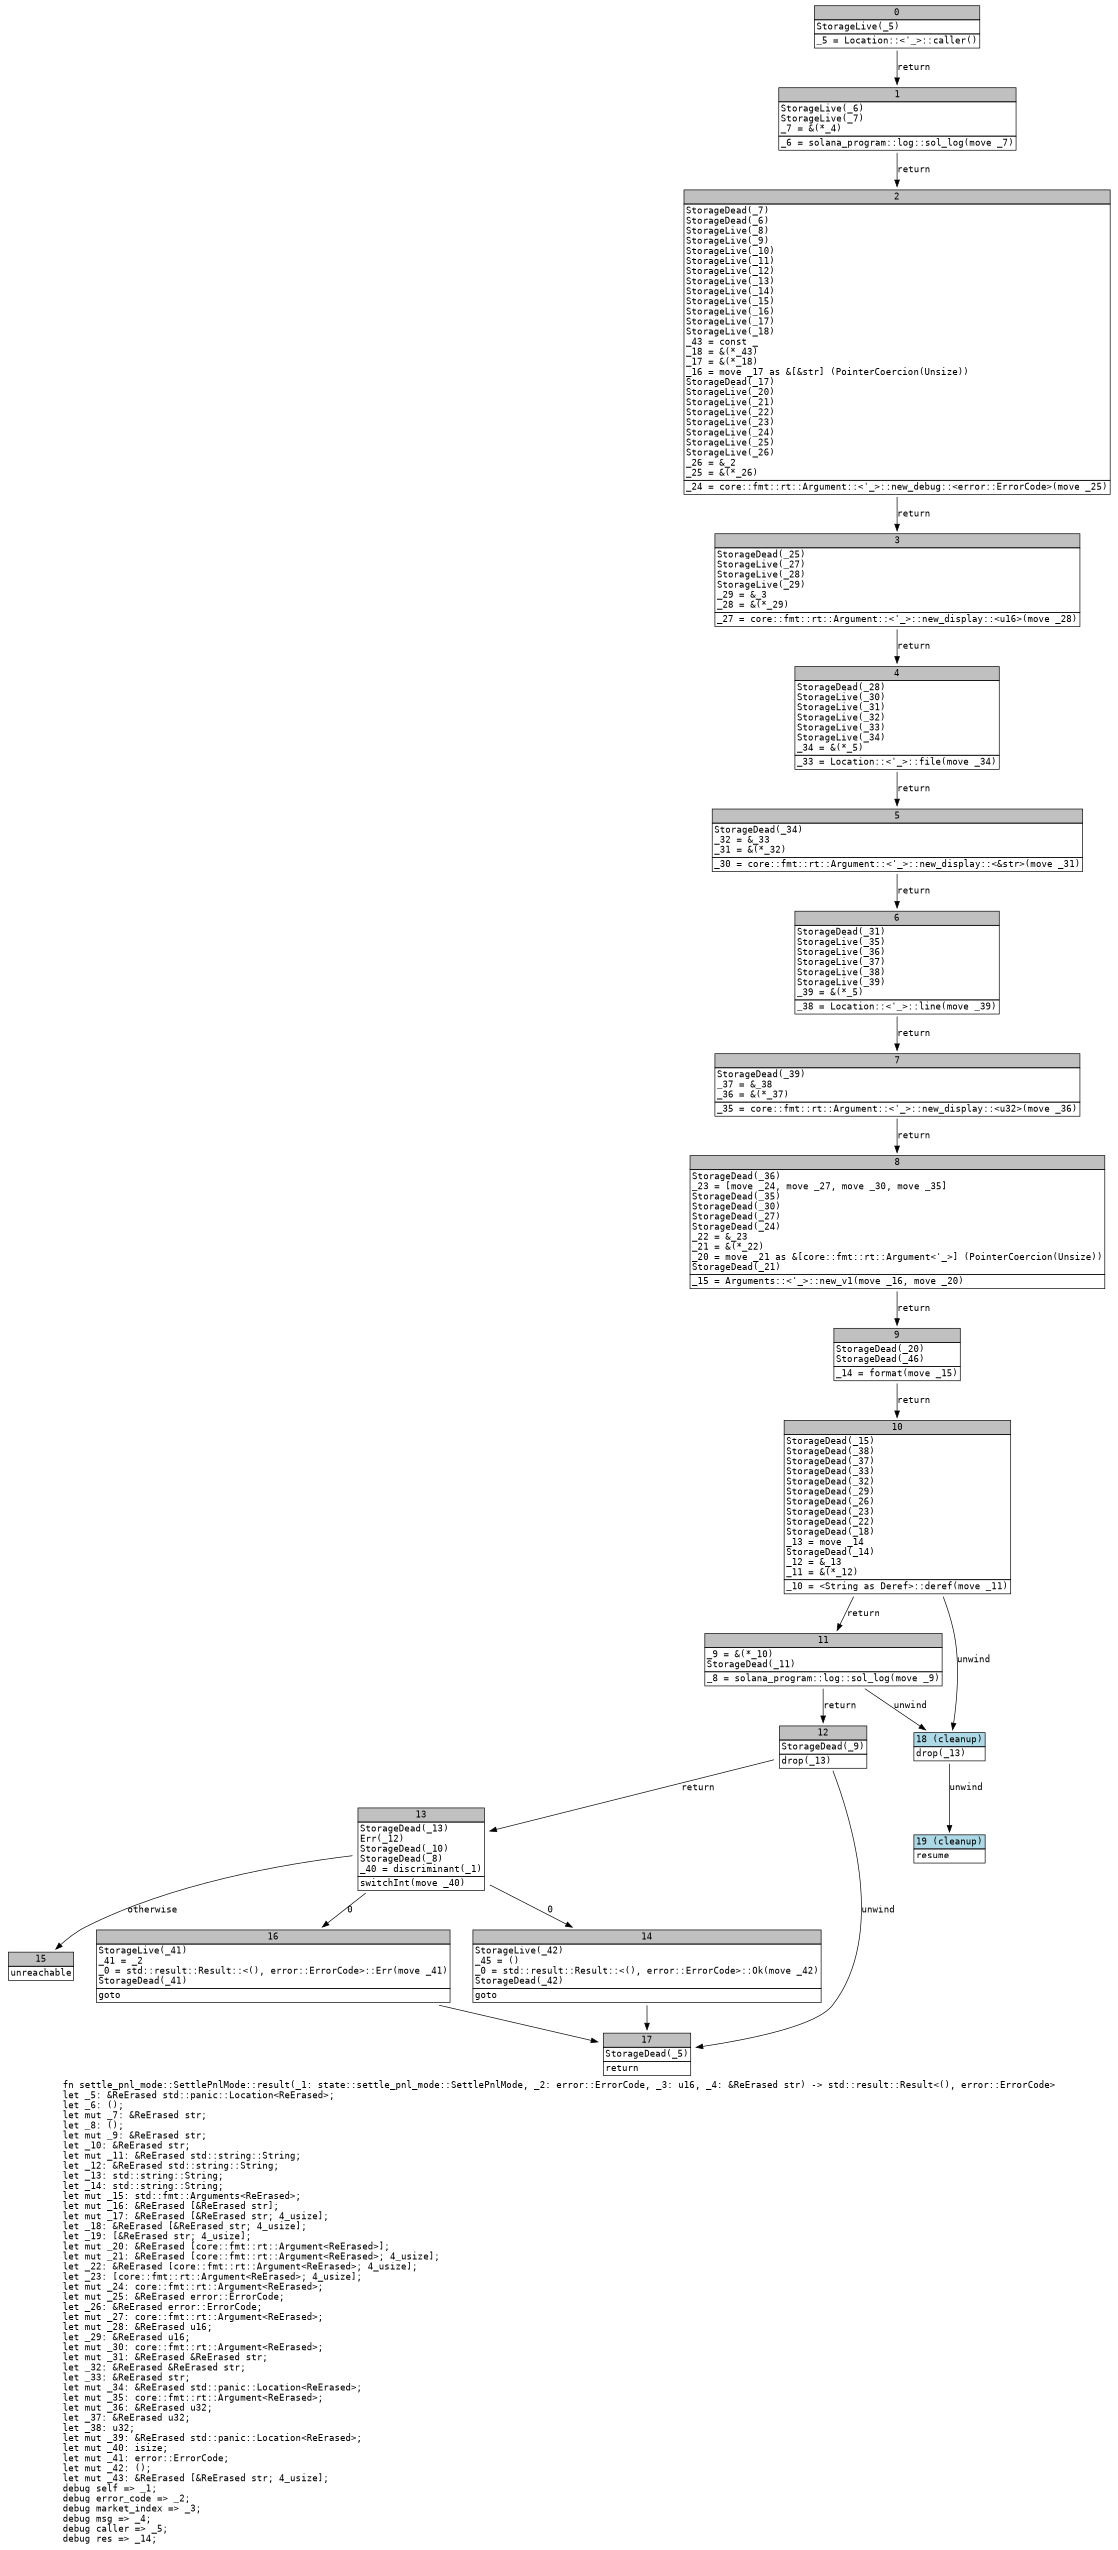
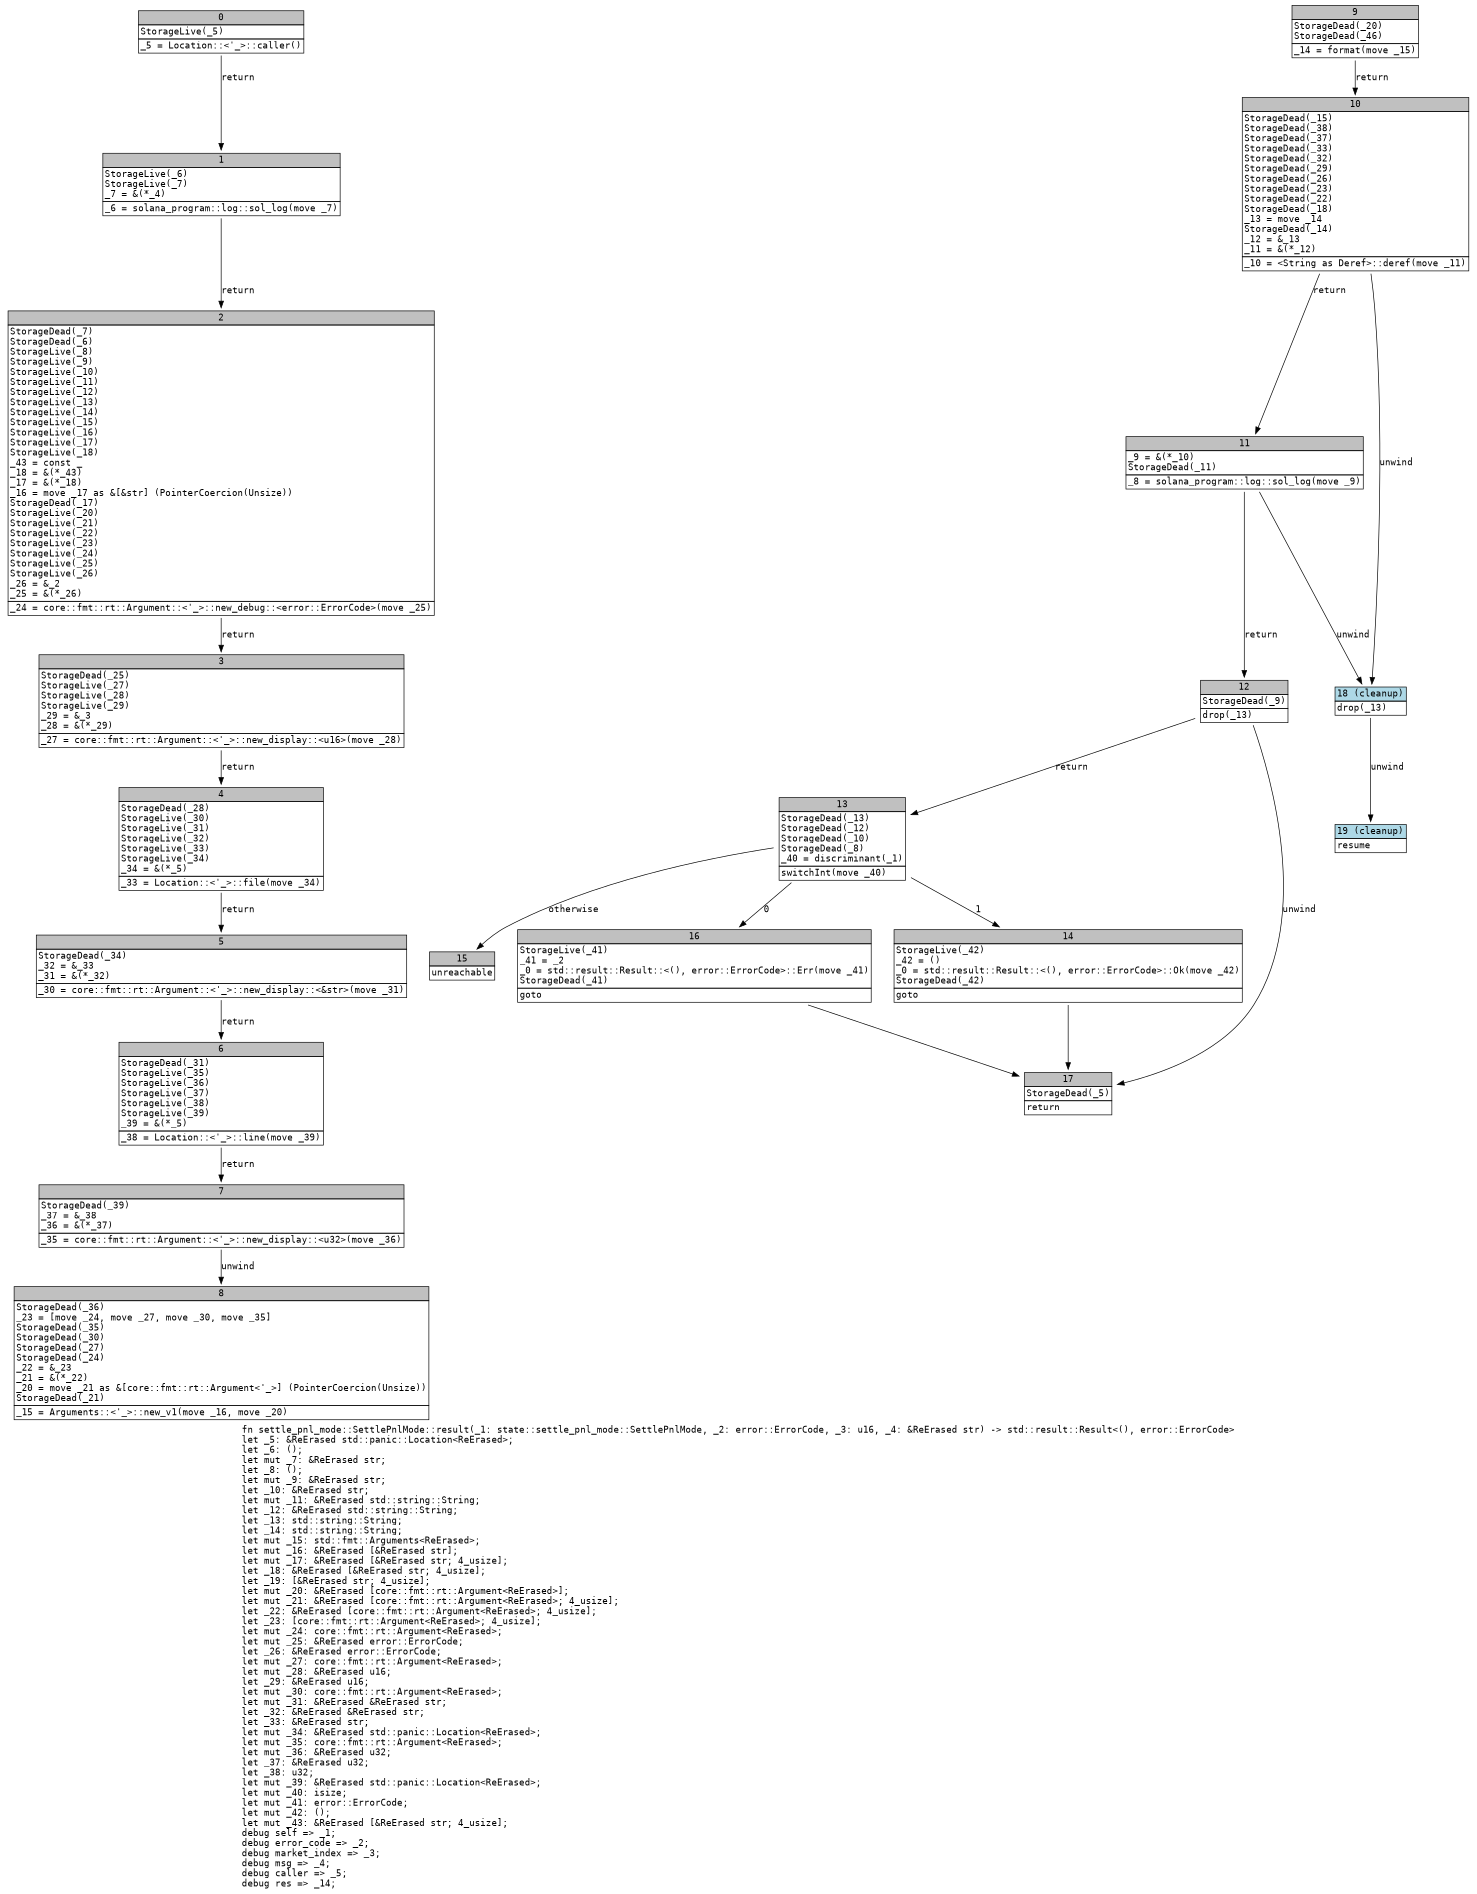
edge "7" -> "8": label "return" -> "unwind"
edge "8" -> "9": removed, label "return"
node "13": text "Err(_12)" -> "StorageDead(_12)"
edge "13" -> "14": label "0" -> "1"
node "14": text "_45 = ()" -> "_42 = ()"
